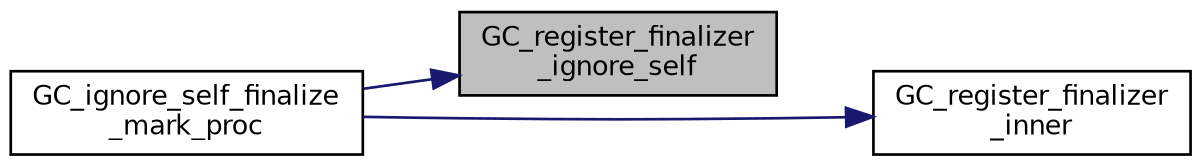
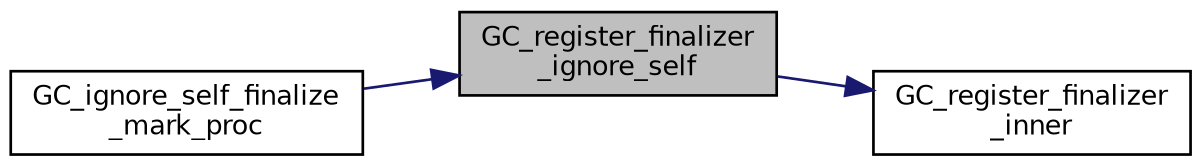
edge "GC_ignore_self_finalize _mark_proc" -> "GC_register_finalizer _inner": now "GC_register_finalizer _ignore_self" -> "GC_register_finalizer _inner"
